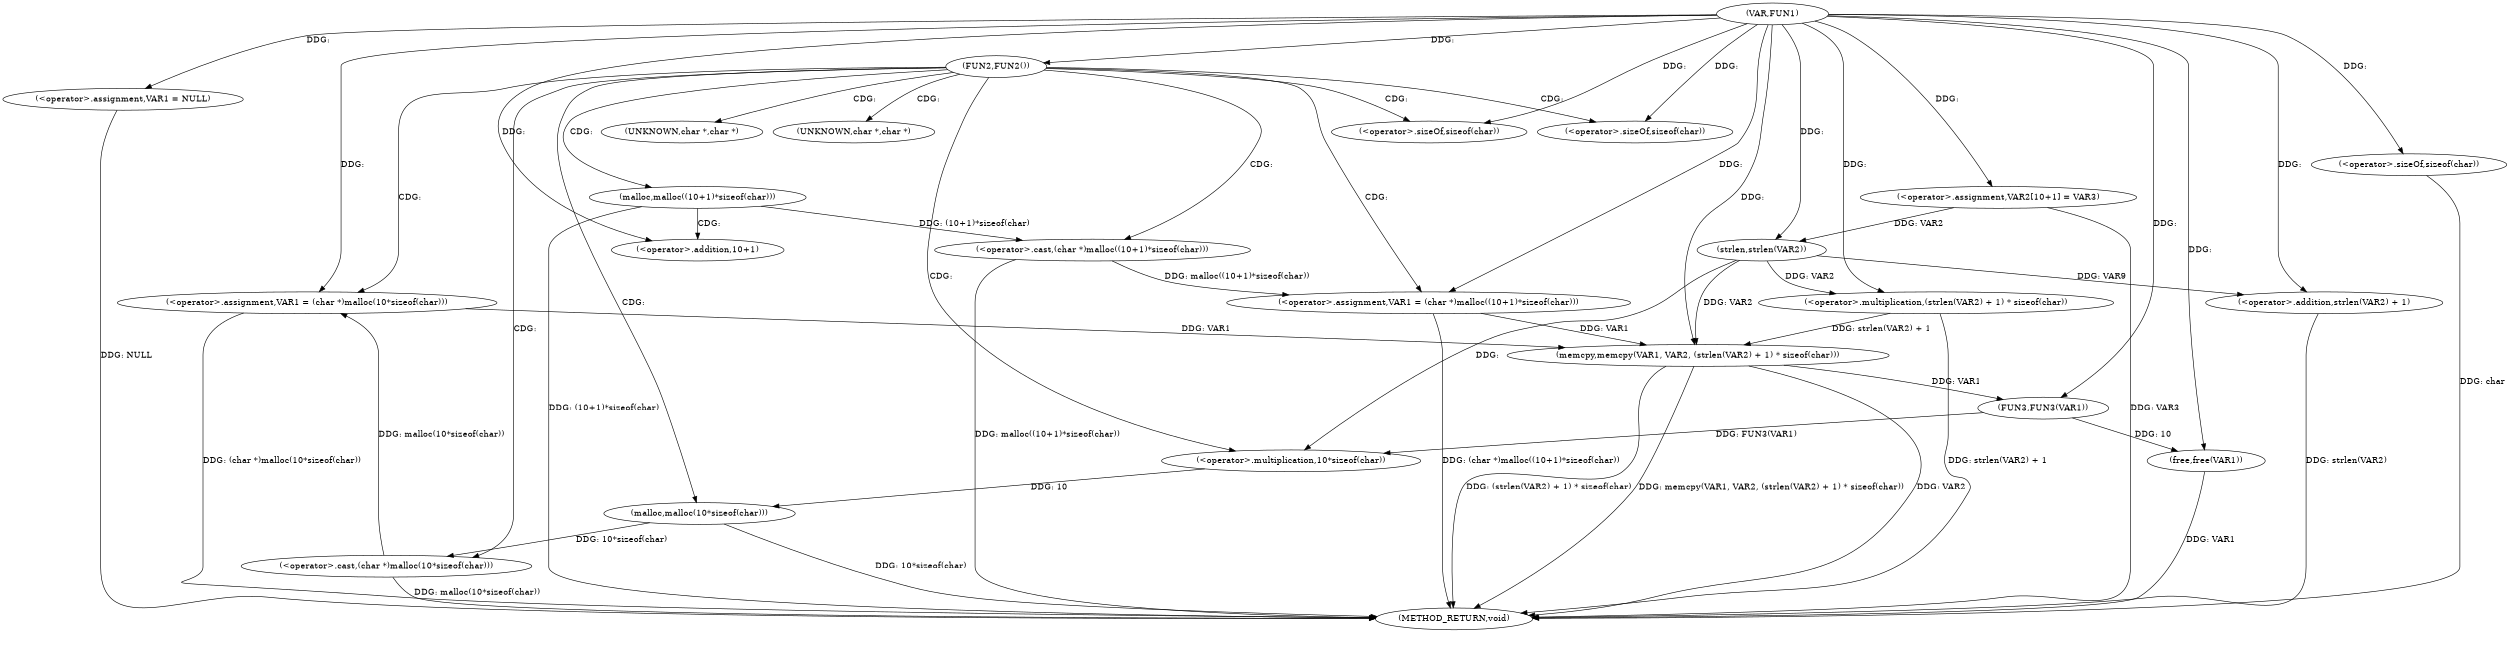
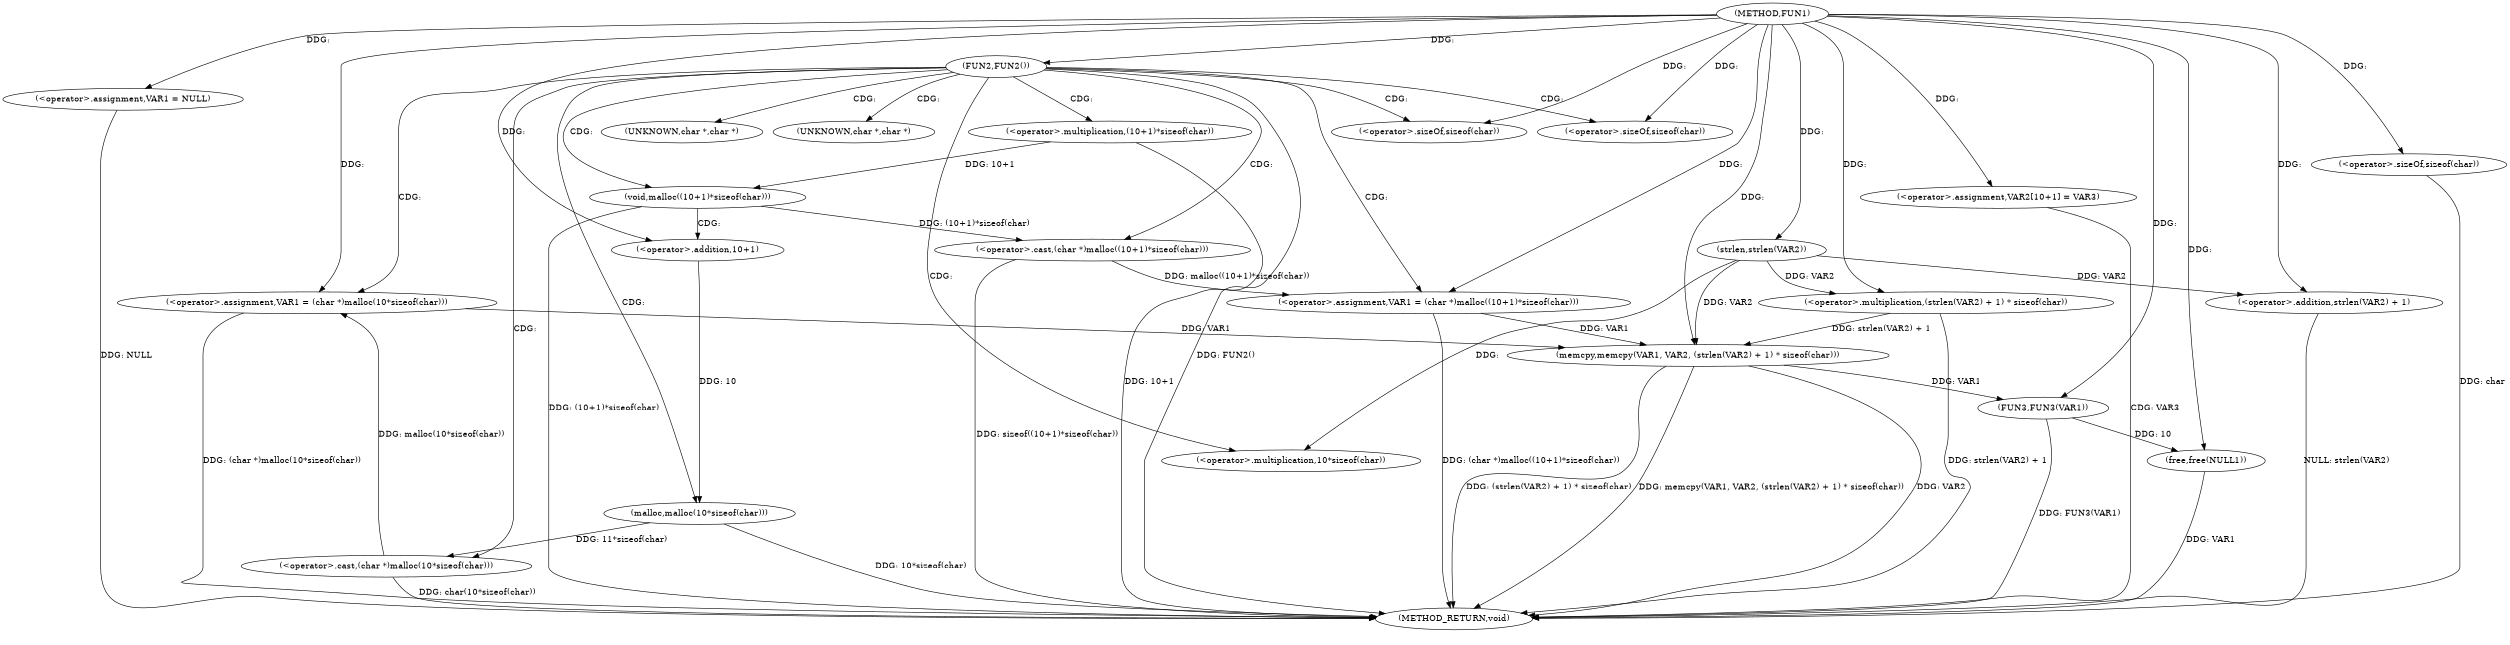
node "(VAR,FUN1)": label "(VAR,FUN1)" -> "(METHOD,FUN1)"
node "(<operator>.multiplication,(10+1)*sizeof(char))": added
node "(malloc,malloc((10+1)*sizeof(char)))": label "(malloc,malloc((10+1)*sizeof(char)))" -> "(void,malloc((10+1)*sizeof(char)))"
edge "(<operator>.assignment,VAR2[10+1] = VAR3)" -> "(strlen,strlen(VAR2))": removed, label "DDG: VAR2"
edge "(strlen,strlen(VAR2))" -> "(<operator>.addition,strlen(VAR2) + 1)": label "DDG: VAR9" -> "DDG: VAR2"
edge "(FUN2,FUN2())" -> "(METHOD_RETURN,void)": added, label "DDG: FUN2()"
edge "(<operator>.assignment,VAR2[10+1] = VAR3)" -> "(METHOD_RETURN,void)": label "DDG: VAR3" -> "CDG: VAR3"
edge "(FUN3,FUN3(VAR1))" -> "(<operator>.multiplication,10*sizeof(char))": now "(FUN3,FUN3(VAR1))" -> "(METHOD_RETURN,void)"
edge "(<operator>.cast,(char *)malloc((10+1)*sizeof(char)))" -> "(METHOD_RETURN,void)": label "DDG: malloc((10+1)*sizeof(char))" -> "DDG: sizeof((10+1)*sizeof(char))"
node "(free,free(VAR1))": label "(free,free(VAR1))" -> "(free,free(NULL1))"
edge "(<operator>.addition,strlen(VAR2) + 1)" -> "(METHOD_RETURN,void)": label "DDG: strlen(VAR2)" -> "NULL: strlen(VAR2)"
edge "(<operator>.multiplication,10*sizeof(char))" -> "(malloc,malloc(10*sizeof(char)))": now "(<operator>.addition,10+1)" -> "(malloc,malloc(10*sizeof(char)))"
edge "(malloc,malloc(10*sizeof(char)))" -> "(<operator>.cast,(char *)malloc(10*sizeof(char)))": label "DDG: 10*sizeof(char)" -> "DDG: 11*sizeof(char)"
edge "(<operator>.cast,(char *)malloc(10*sizeof(char)))" -> "(METHOD_RETURN,void)": label "DDG: malloc(10*sizeof(char))" -> "DDG: char(10*sizeof(char))"
